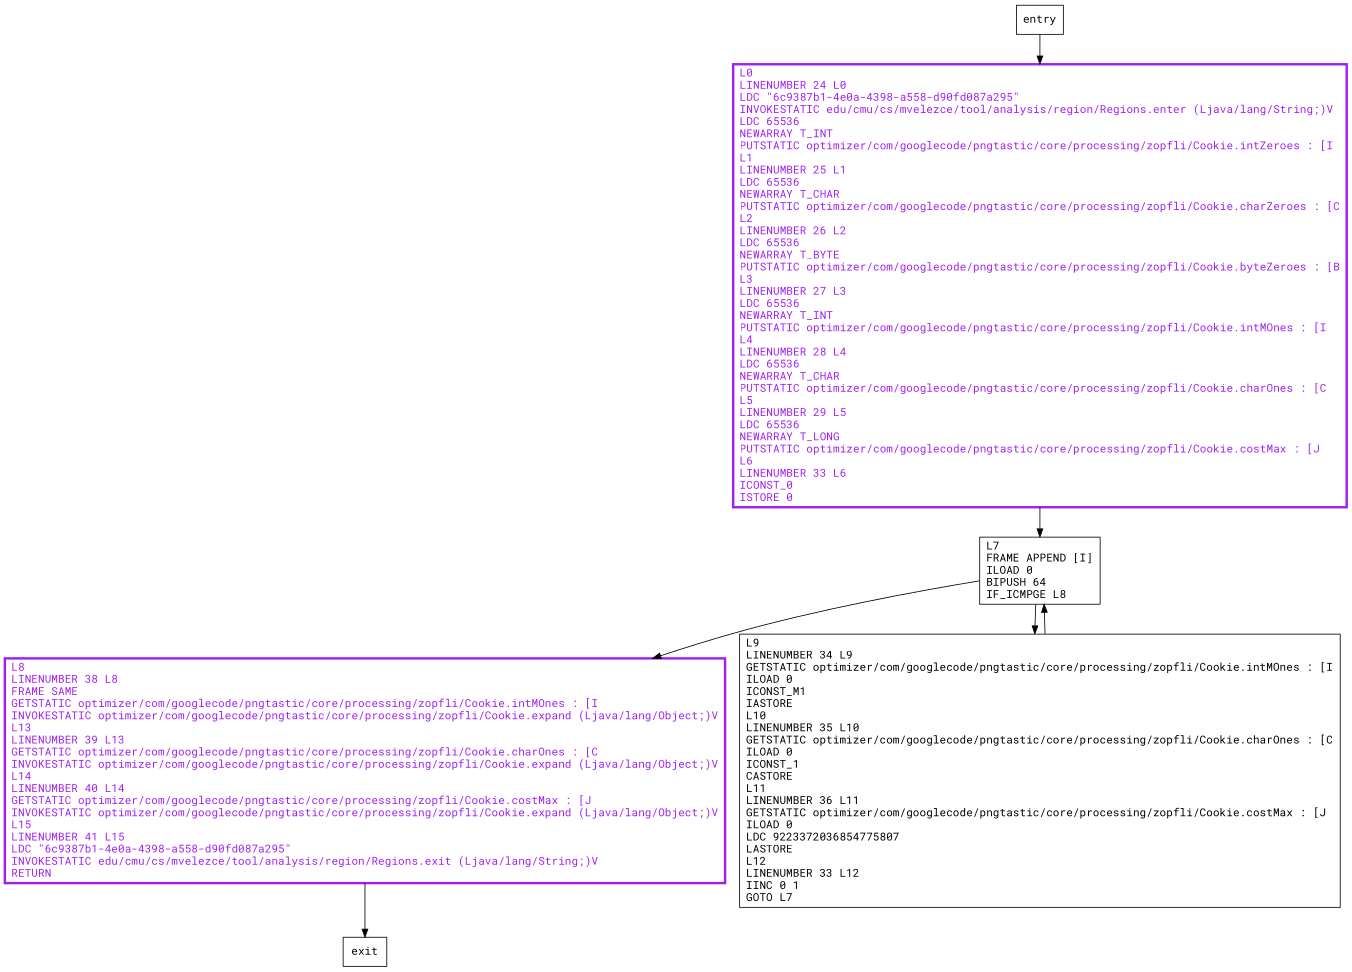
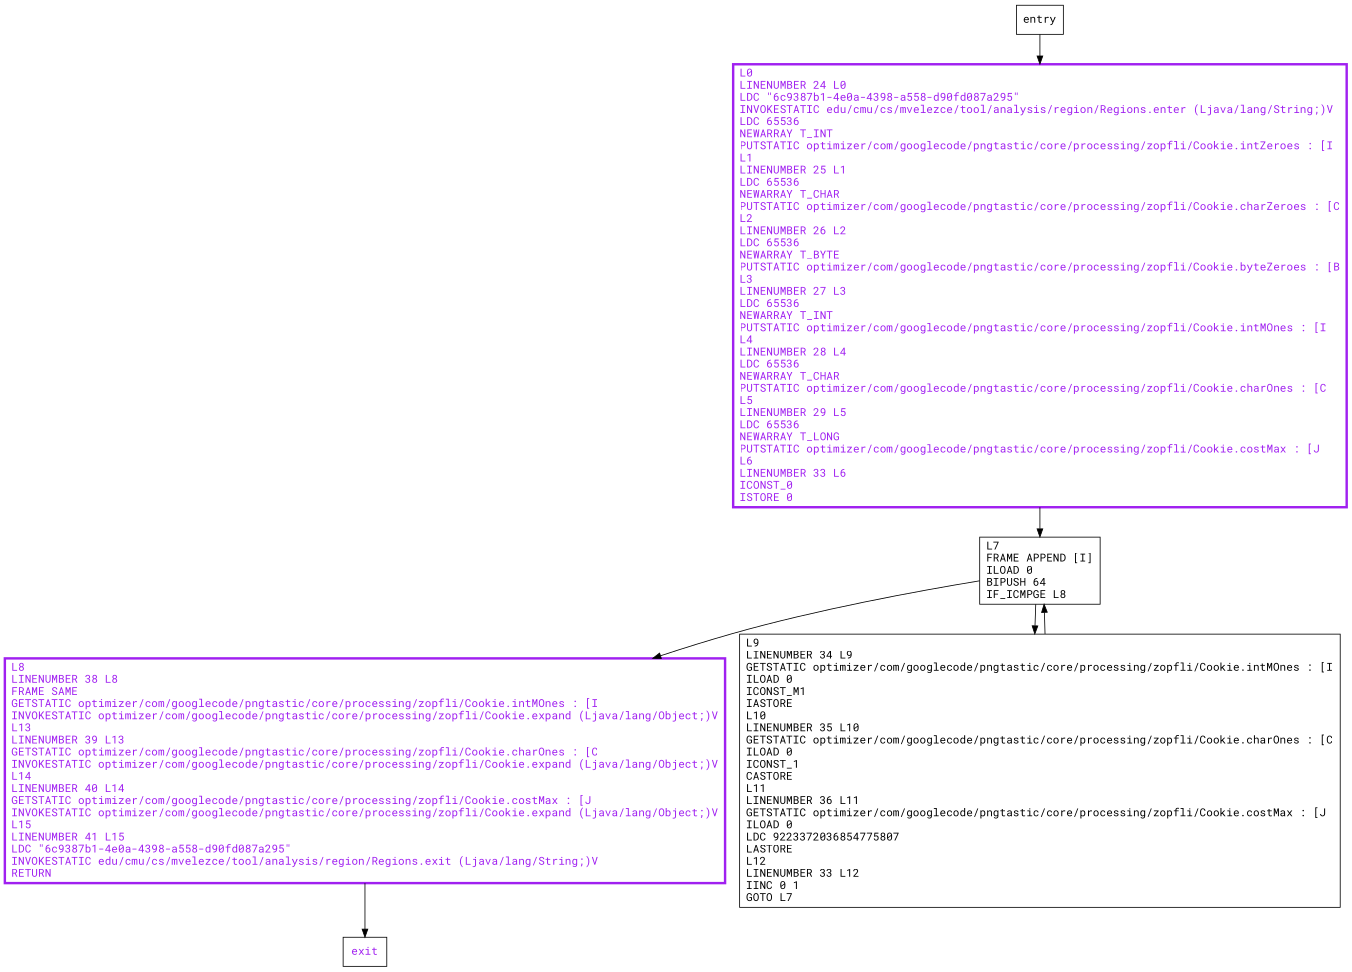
node "exit": fontcolor black -> purple
